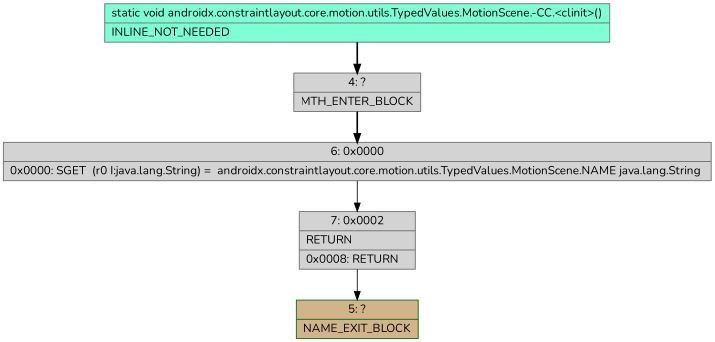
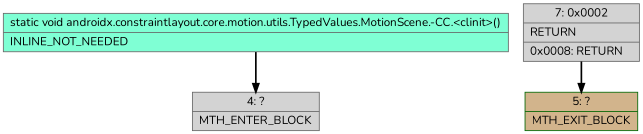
node "6: 0x0000": removed
edge "7: 0x0002" -> "5: ?": style solid -> bold
node "5: ?": text "NAME_EXIT_BLOCK" -> "MTH_EXIT_BLOCK"
